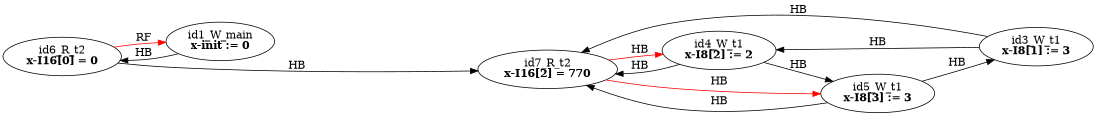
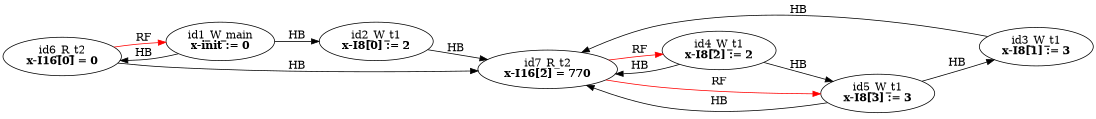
node "id2_W_t1": added
edge "id3_W_t1" -> "id4_W_t1": removed, label "HB"
edge "id7_R_t2" -> "id4_W_t1": label "HB" -> "RF"
edge "id7_R_t2" -> "id5_W_t1": label "HB" -> "RF"
